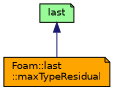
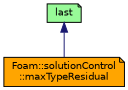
node "Foam::last ::maxTypeResidual": label "Foam::last ::maxTypeResidual" -> "Foam::solutionControl ::maxTypeResidual"
